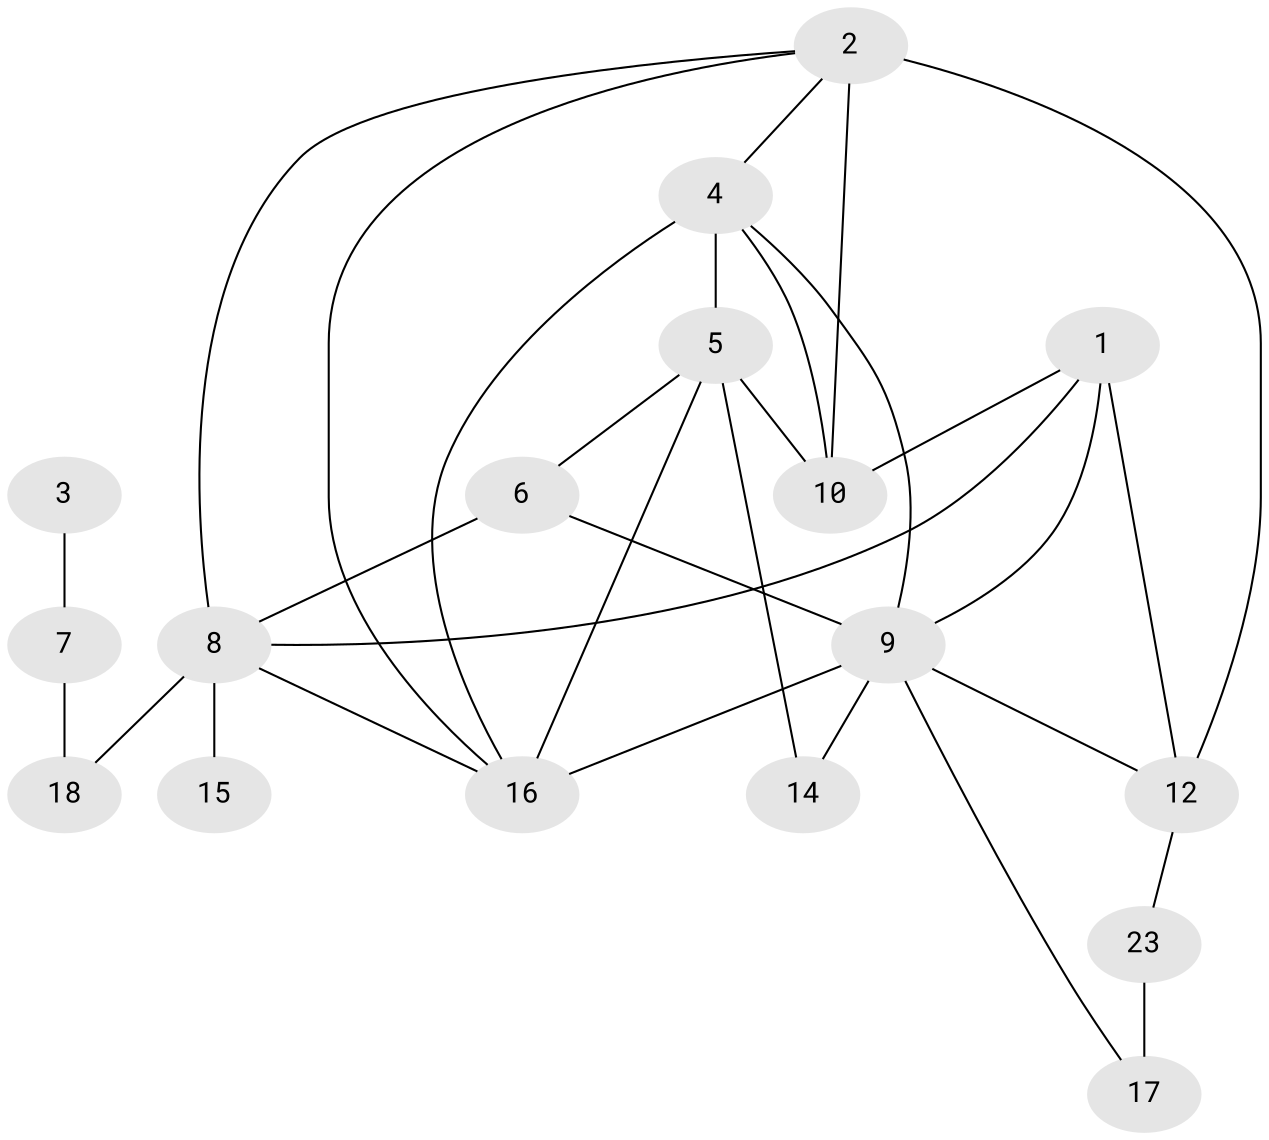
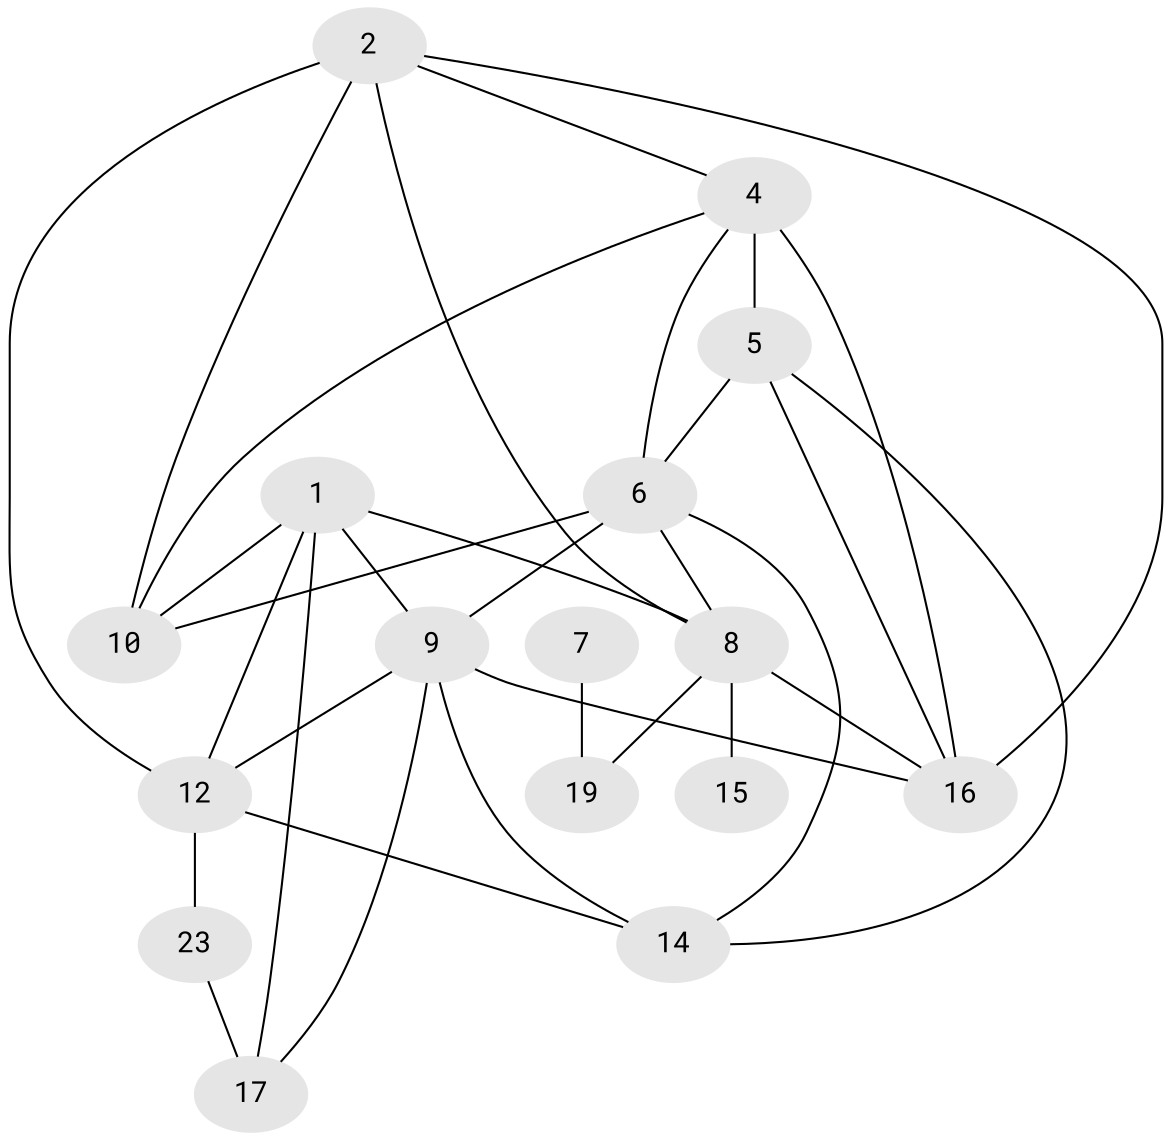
edge "4" -- "9": now "4" -- "6"
edge "5" -- "10": now "6" -- "10"
node "3": removed
edge "6" -- "14": added
node "18": label "18" -> "19"
edge "1" -- "17": added
edge "12" -- "14": added
